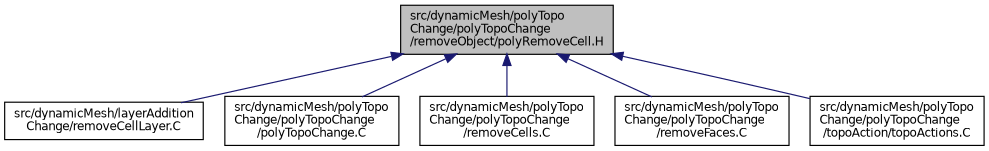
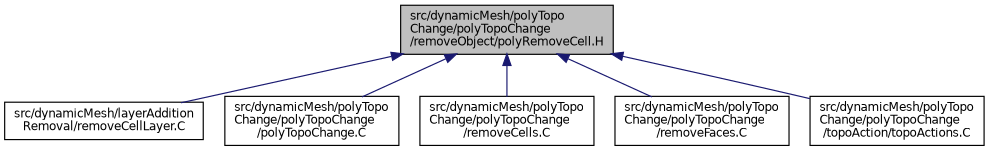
node "src/dynamicMesh/layerAddition Change/removeCellLayer.C": label "src/dynamicMesh/layerAddition Change/removeCellLayer.C" -> "src/dynamicMesh/layerAddition Removal/removeCellLayer.C"
